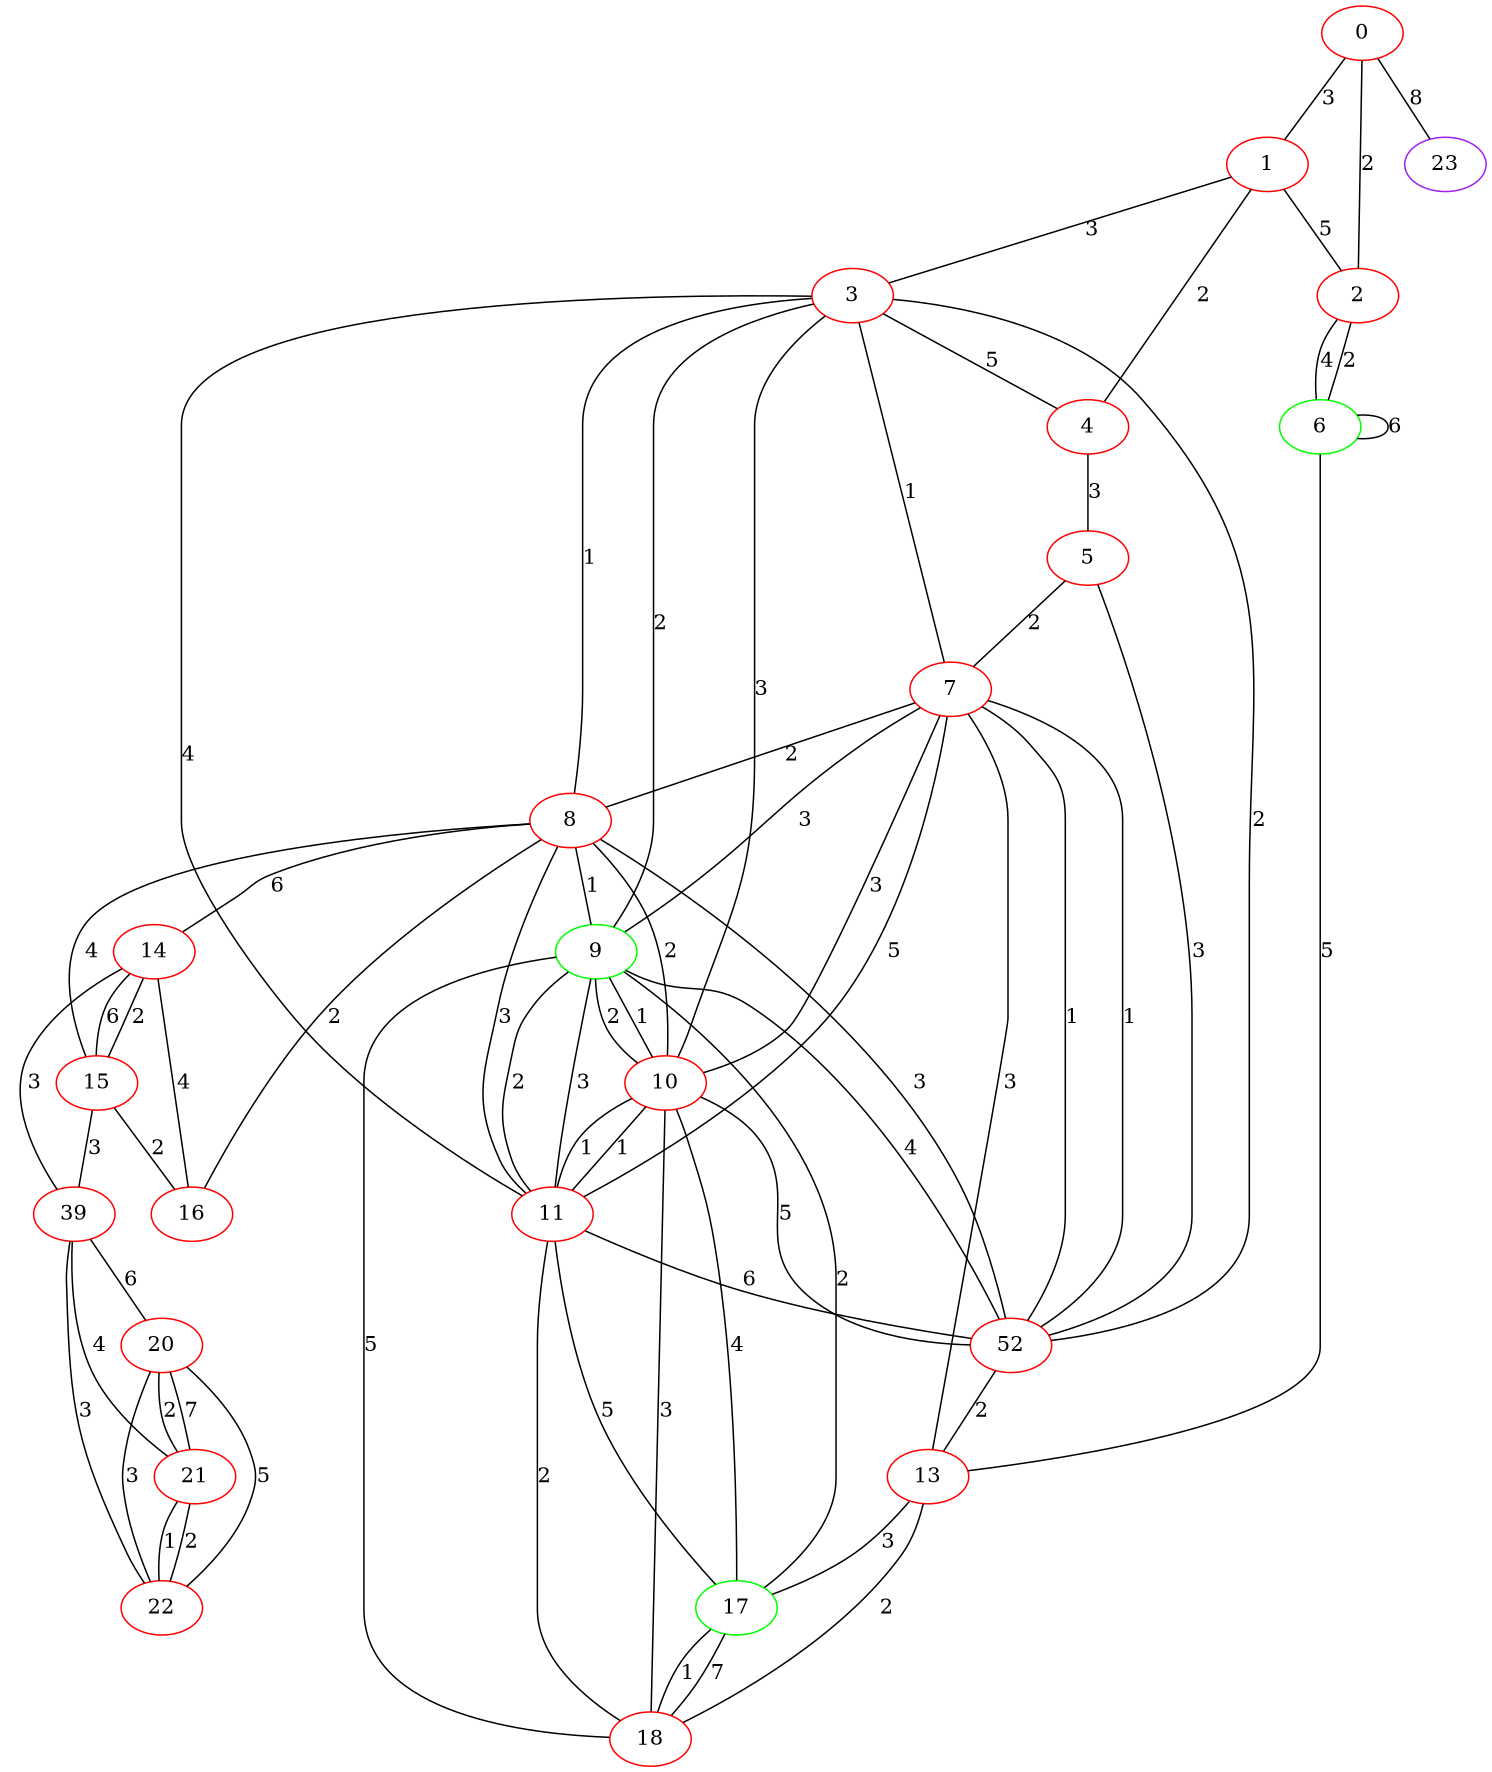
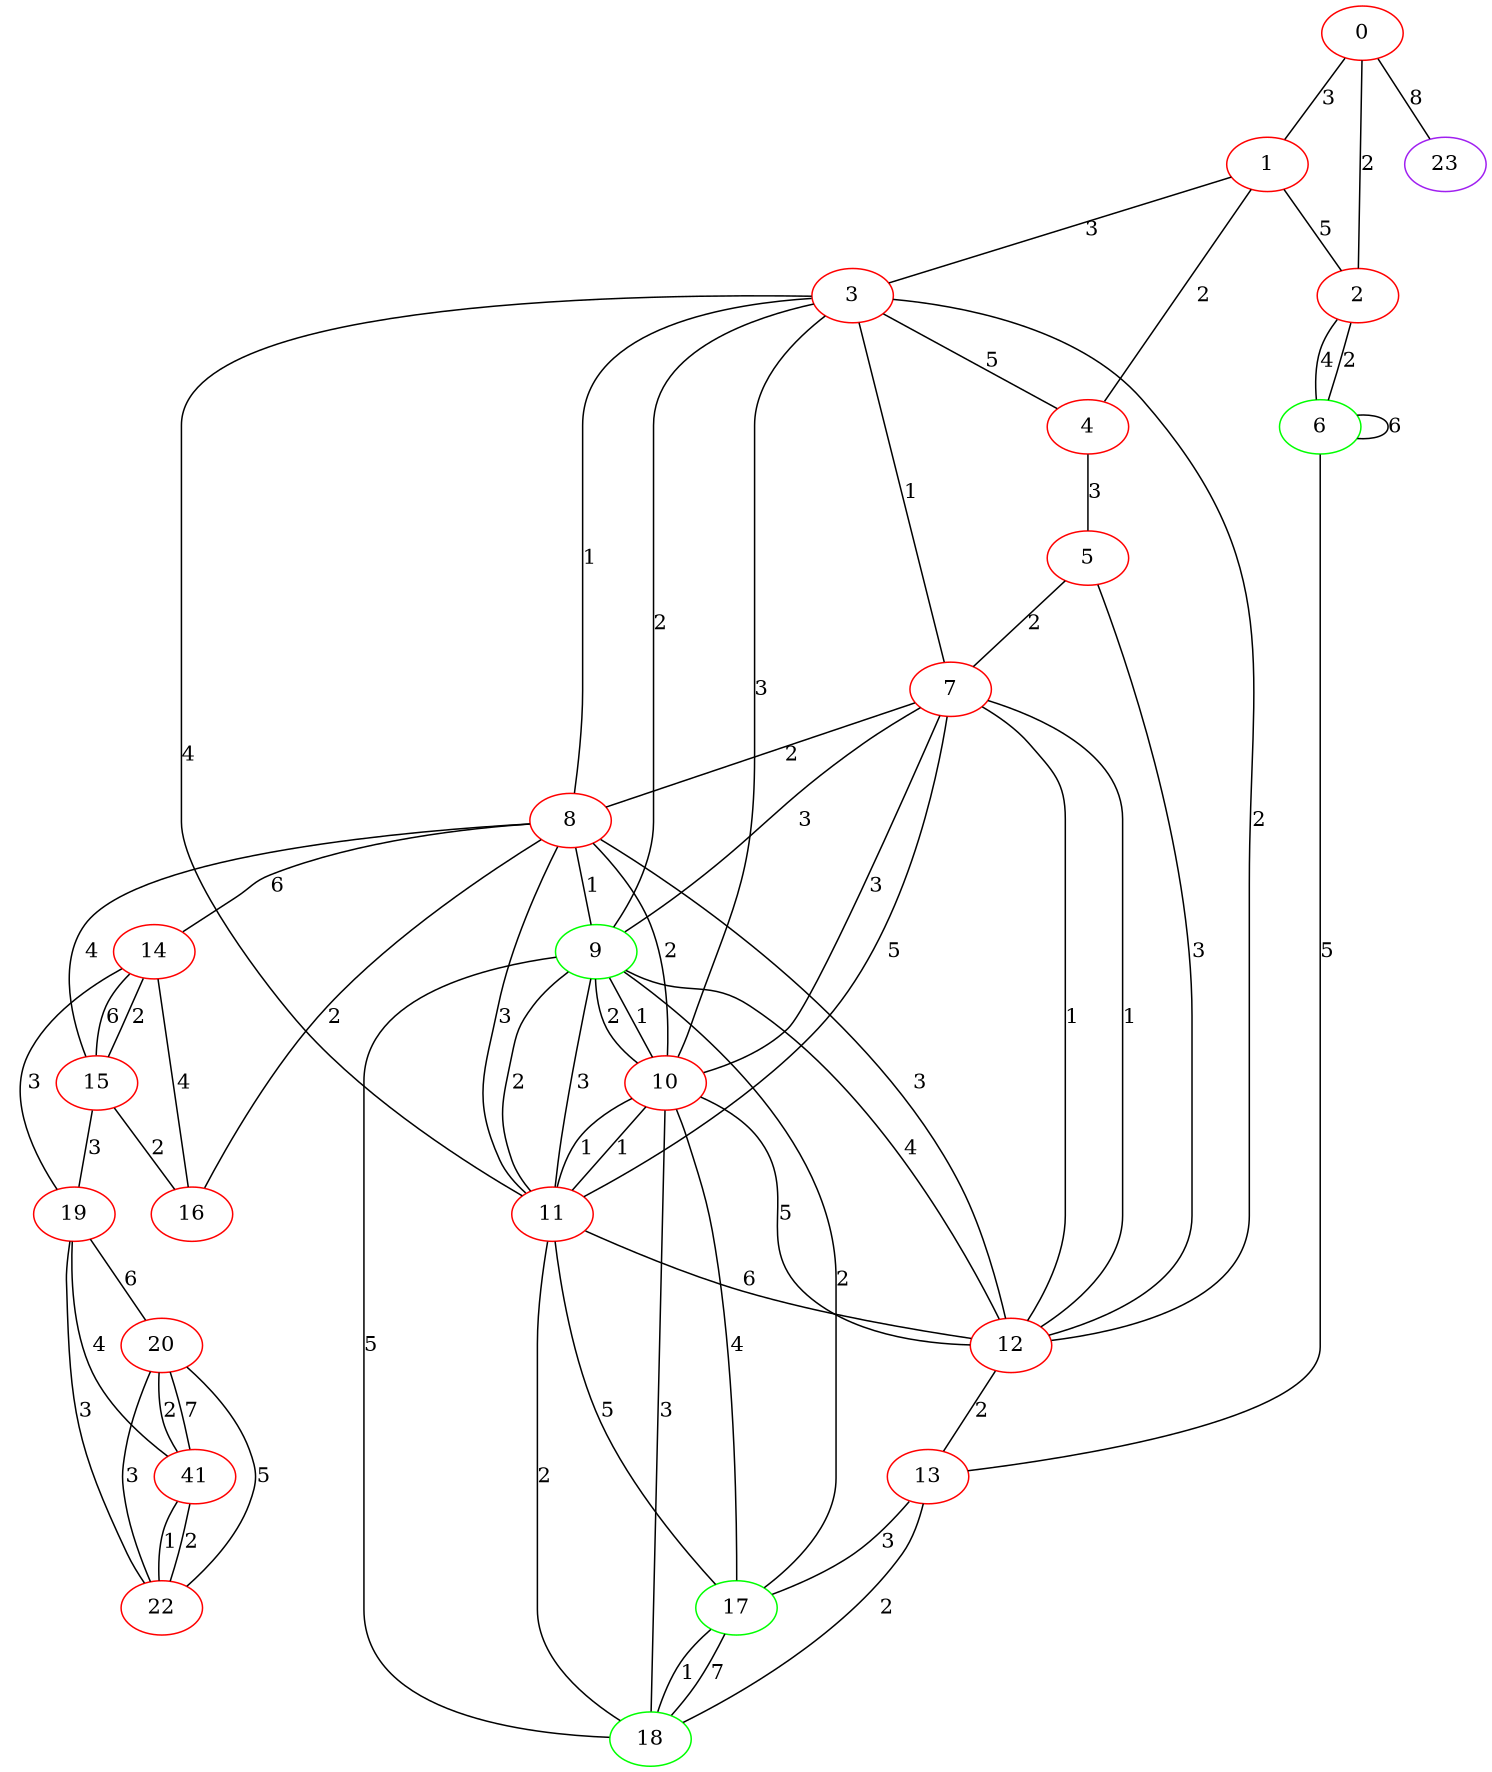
edge "7" -- "13": removed, label "3"
node "39": label "39" -> "19"
node "52": label "52" -> "12"
node "21": label "21" -> "41"
node "18": color red -> green
